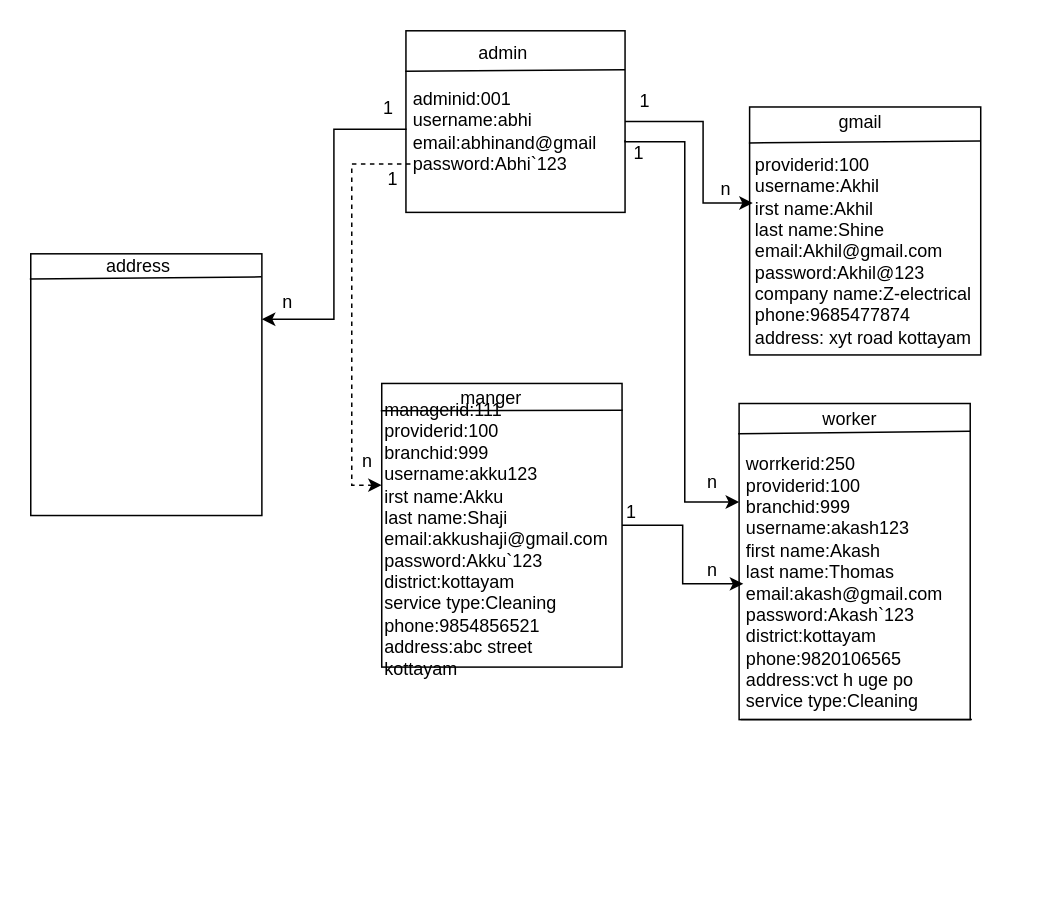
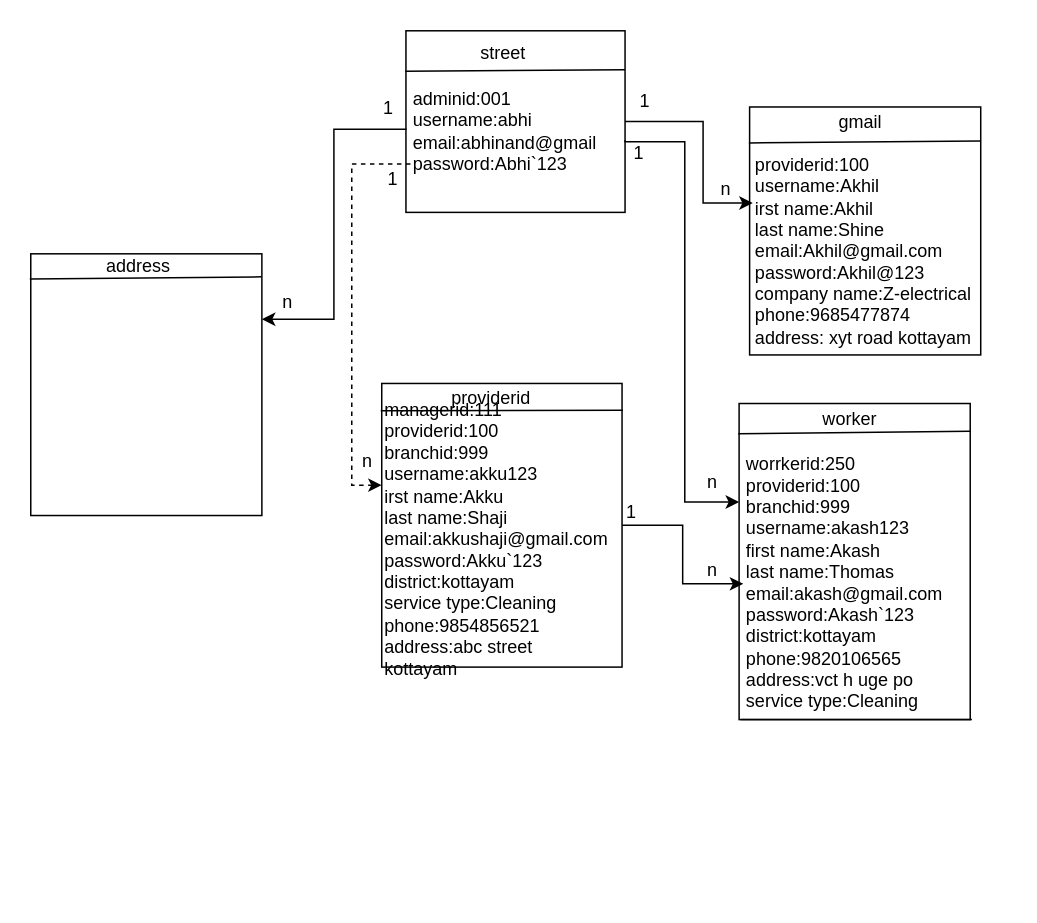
node "admin": label "admin" -> "street"
node "manger": label "manger" -> "providerid"
